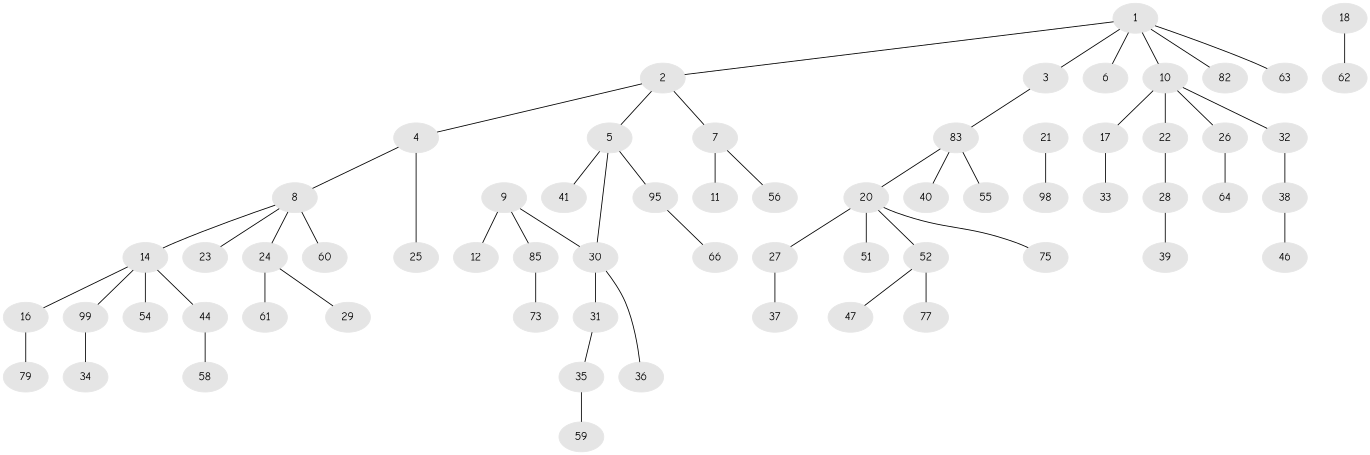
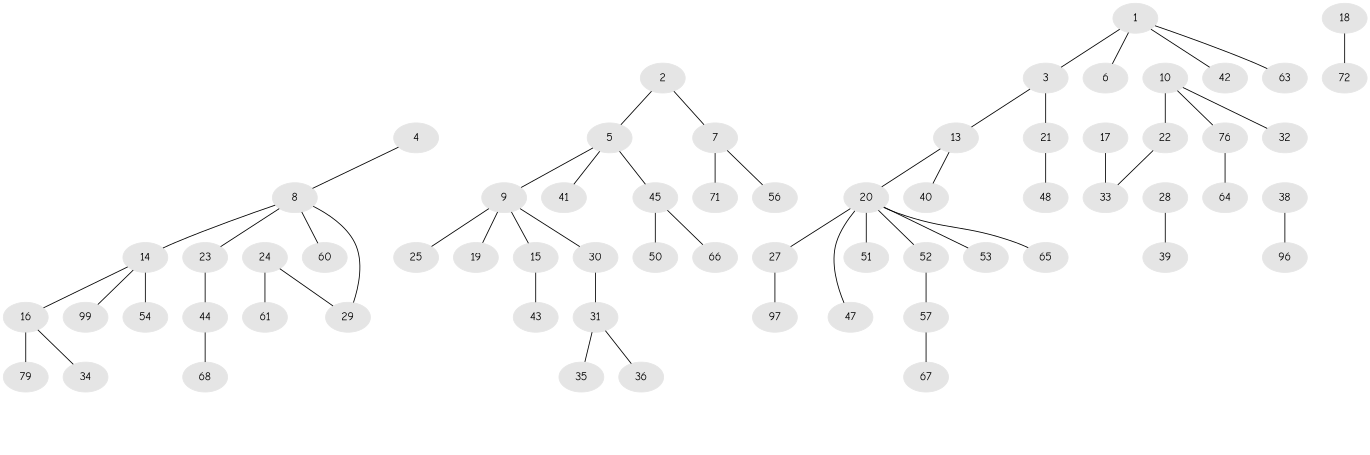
edge "1" -- "2": removed
edge "1" -- "10": removed
node "82": label "82" -> "42"
node "62": label "62" -> "72"
edge "2" -- "4": removed
edge "3" -- "21": added
edge "10" -- "17": removed
node "83": label "83" -> "13"
node "26": label "26" -> "76"
edge "22" -- "28": now "22" -- "33"
edge "32" -- "38": removed
edge "4" -- "25": now "9" -- "25"
edge "5" -- "30": now "5" -- "9"
node "95": label "95" -> "45"
node "11": label "11" -> "71"
node "55": removed
node "98": label "98" -> "48"
edge "8" -- "24": now "8" -- "29"
node "12": label "12" -> "19"
node "85": label "85" -> "15"
node "50": added
node "53": added
node "75": label "75" -> "65"
node "46": label "46" -> "96"
edge "14" -- "44": now "23" -- "44"
edge "52" -- "47": now "20" -- "47"
edge "30" -- "36": now "31" -- "36"
node "73": label "73" -> "43"
node "37": label "37" -> "97"
node "77": label "77" -> "57"
edge "99" -- "34": now "16" -- "34"
node "58": label "58" -> "68"
node "67": added
node "59": removed
